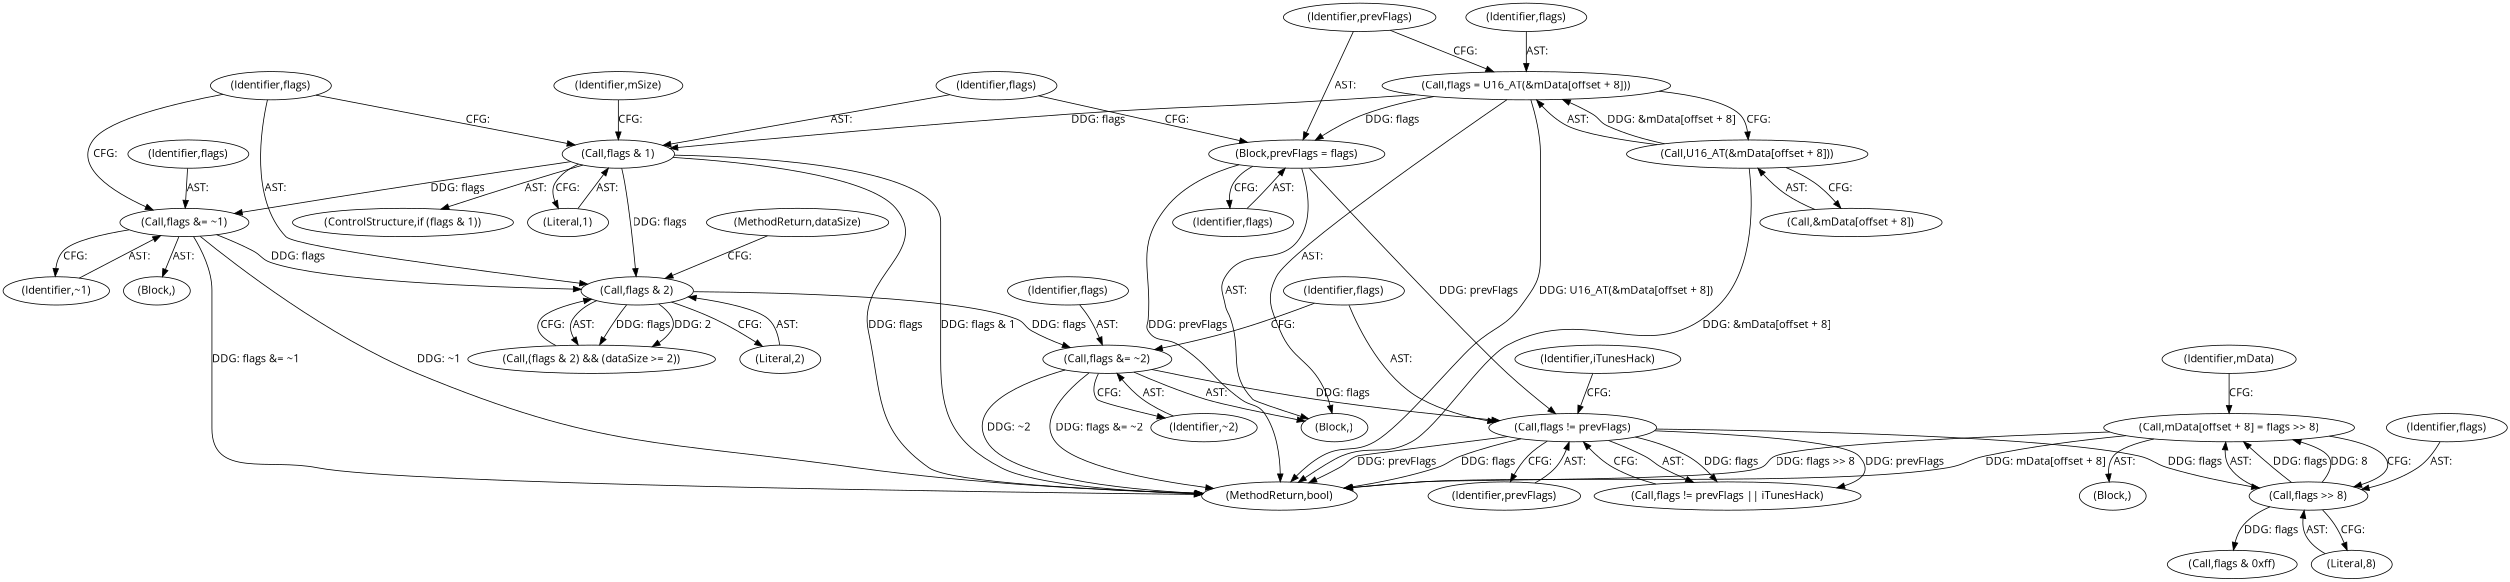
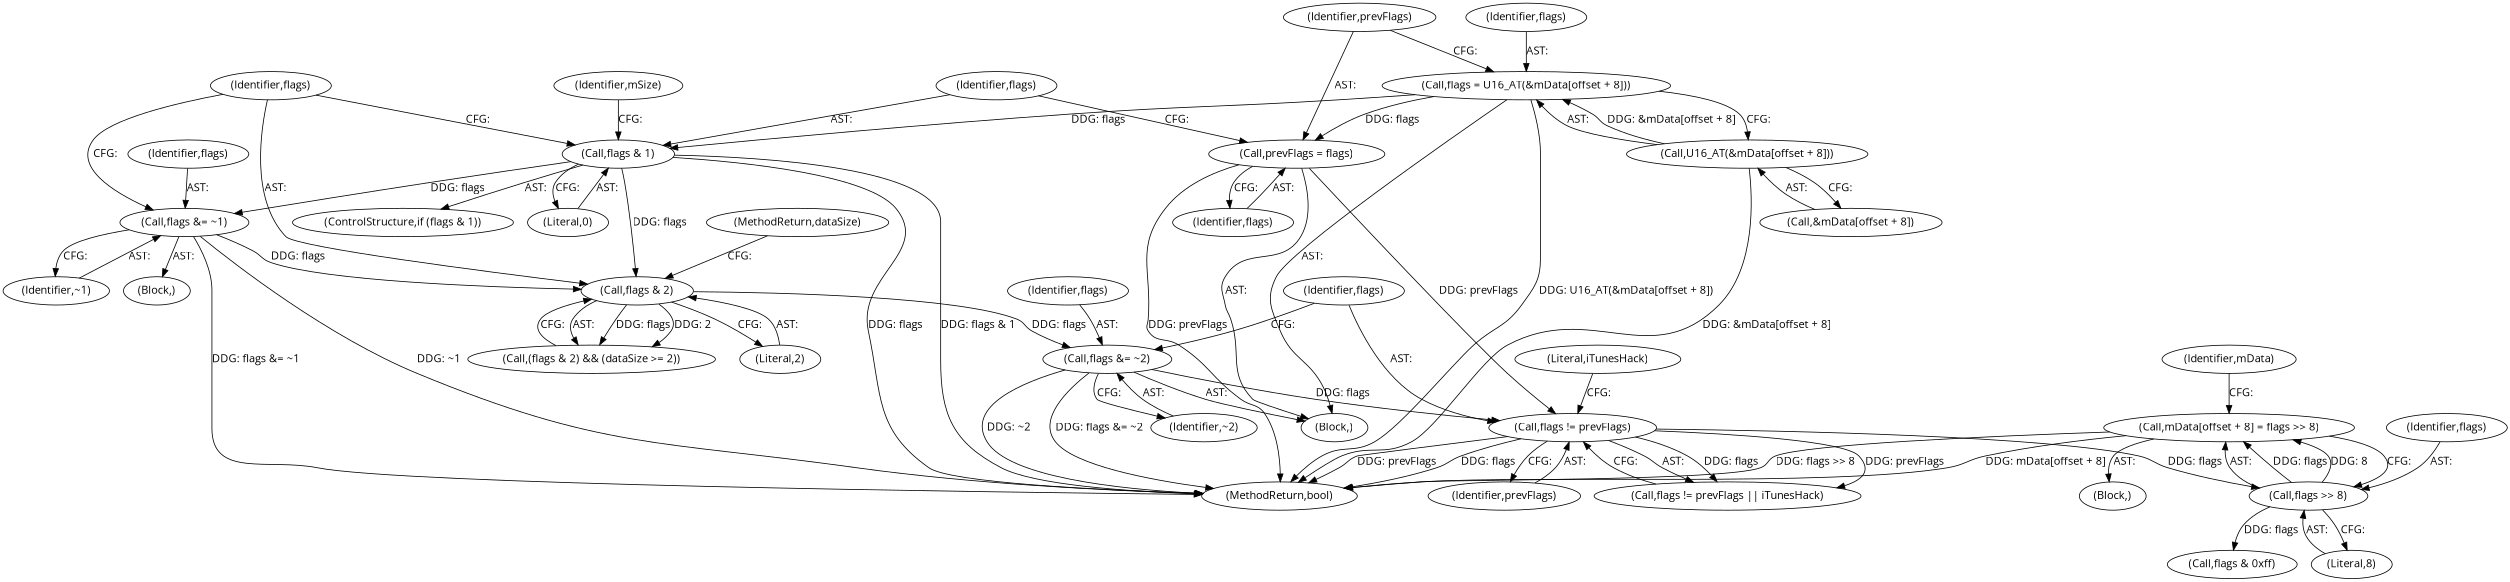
node "(Block,prevFlags = flags)": label "(Block,prevFlags = flags)" -> "(Call,prevFlags = flags)"
node "(Literal,1)": label "(Literal,1)" -> "(Literal,0)"
node "(Identifier,iTunesHack)": label "(Identifier,iTunesHack)" -> "(Literal,iTunesHack)"
